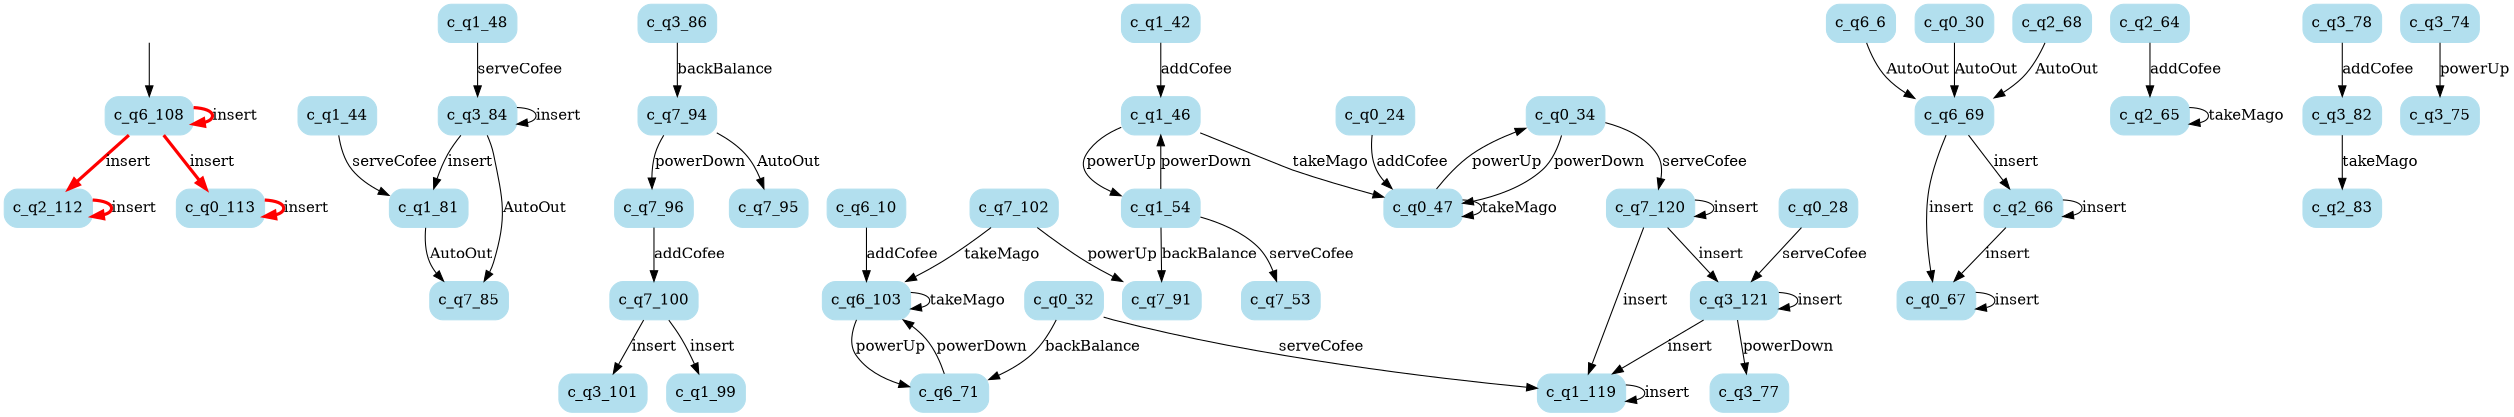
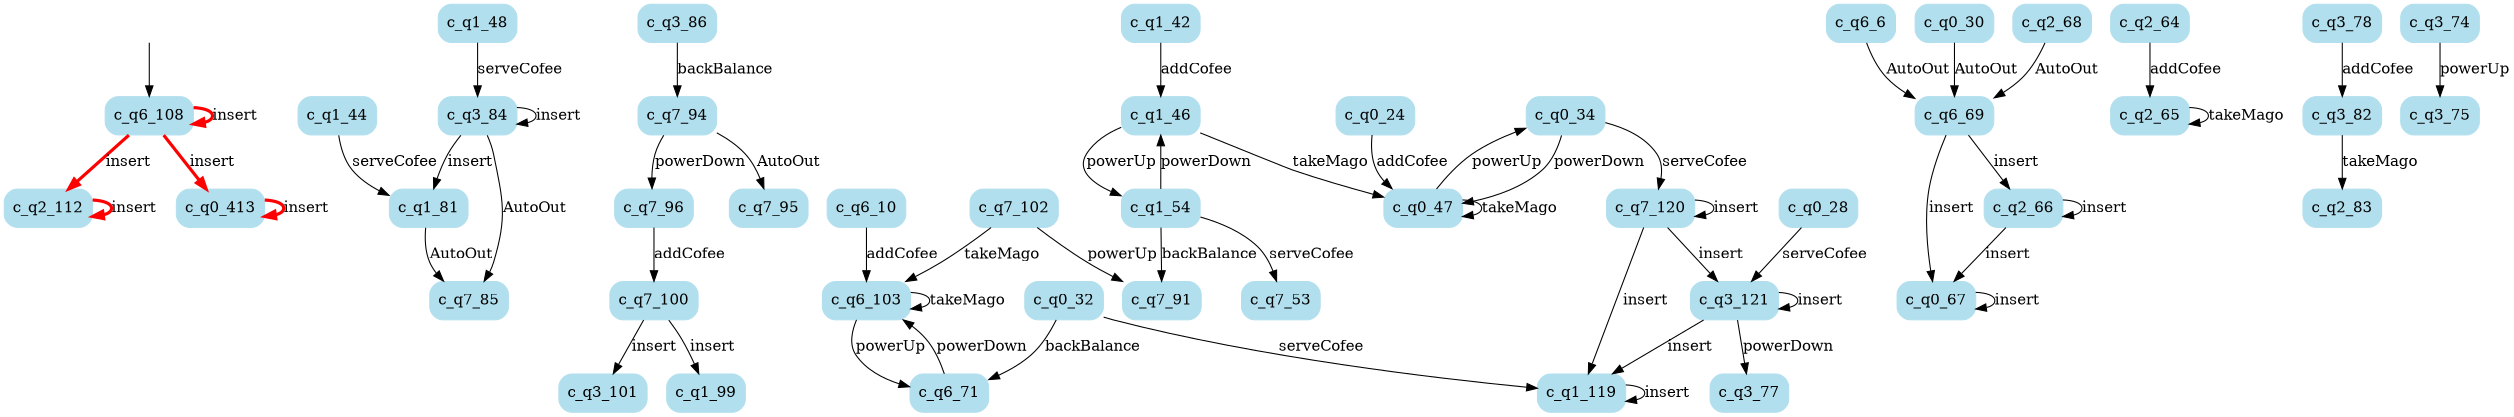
node "c_q0_113": label "c_q0_113" -> "c_q0_413"
